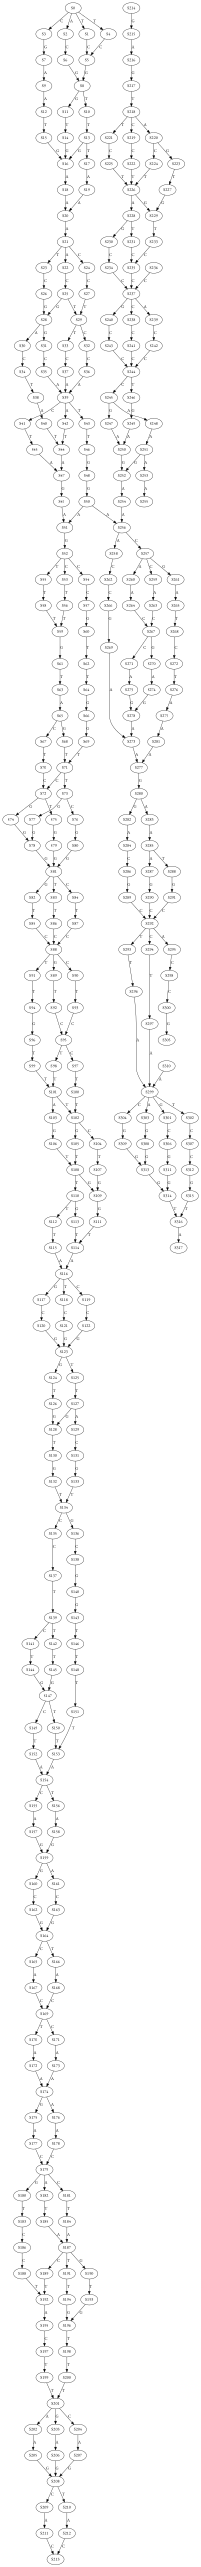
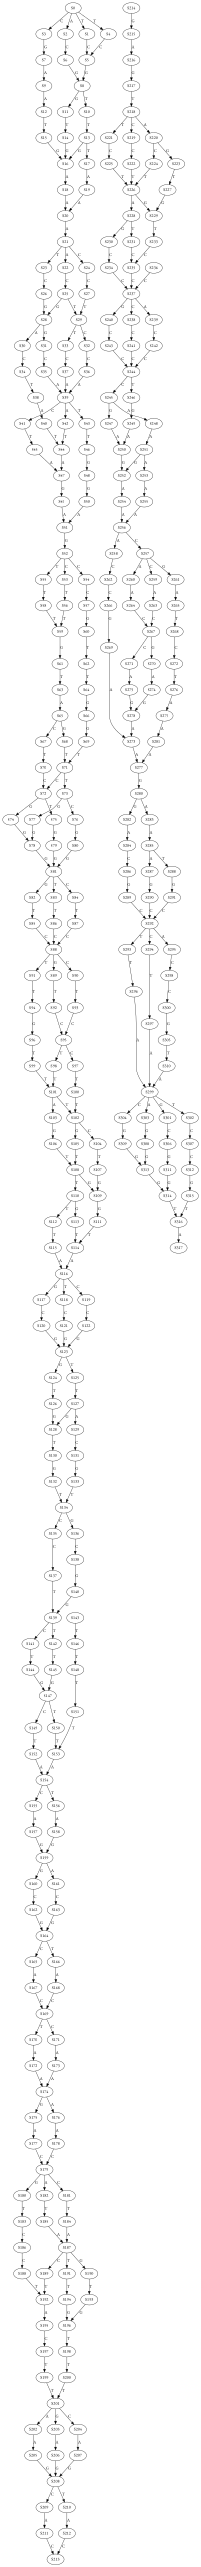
edge "S50" -> "S256": now "S255" -> "S256"
edge "S305" -> "S310": added, label "T"
edge "S140" -> "S143": now "S140" -> "S139"
